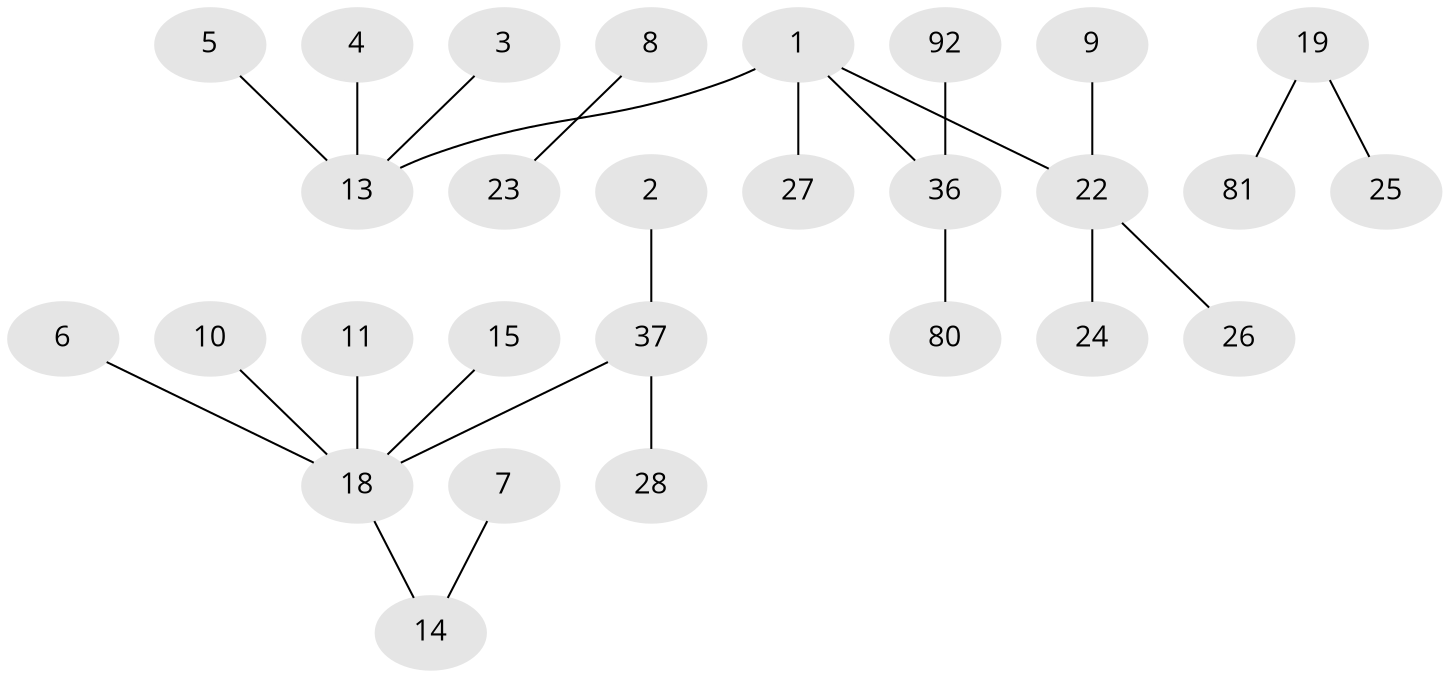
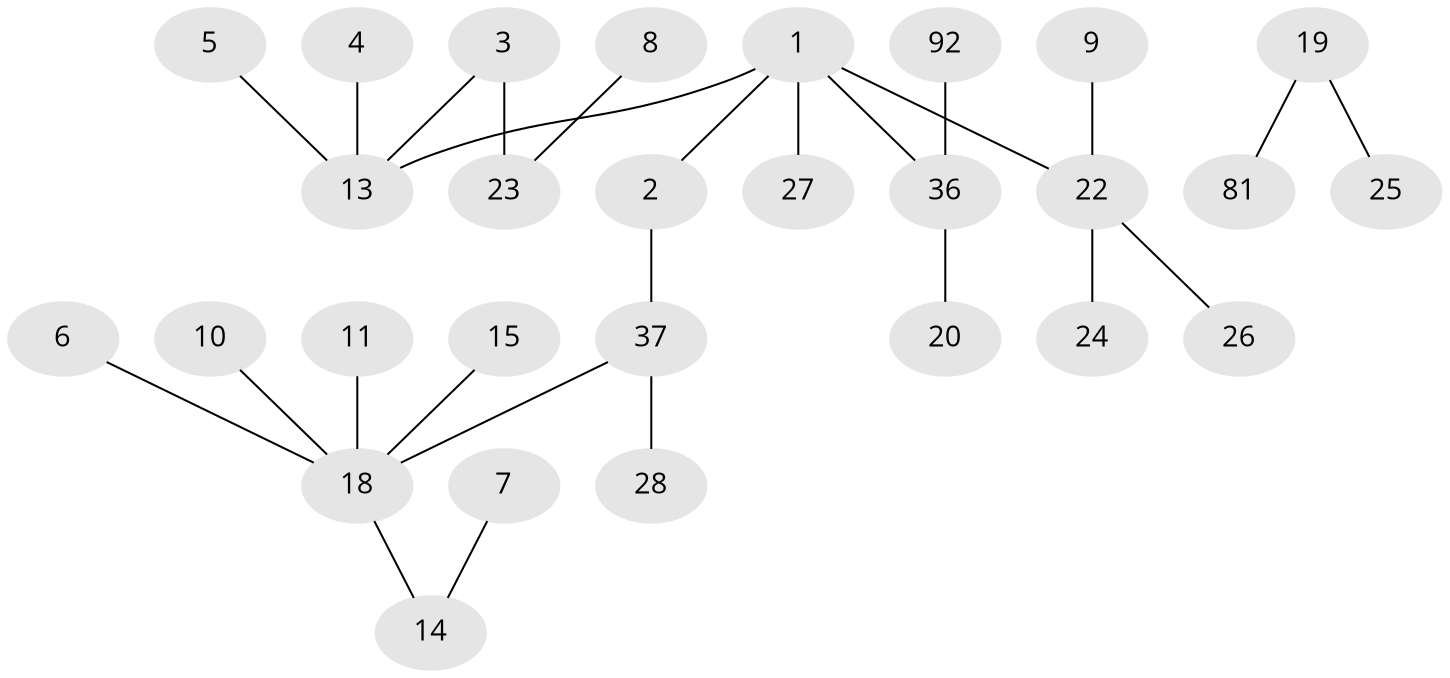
edge "1" -- "2": added
edge "3" -- "23": added
node "80": label "80" -> "20"
